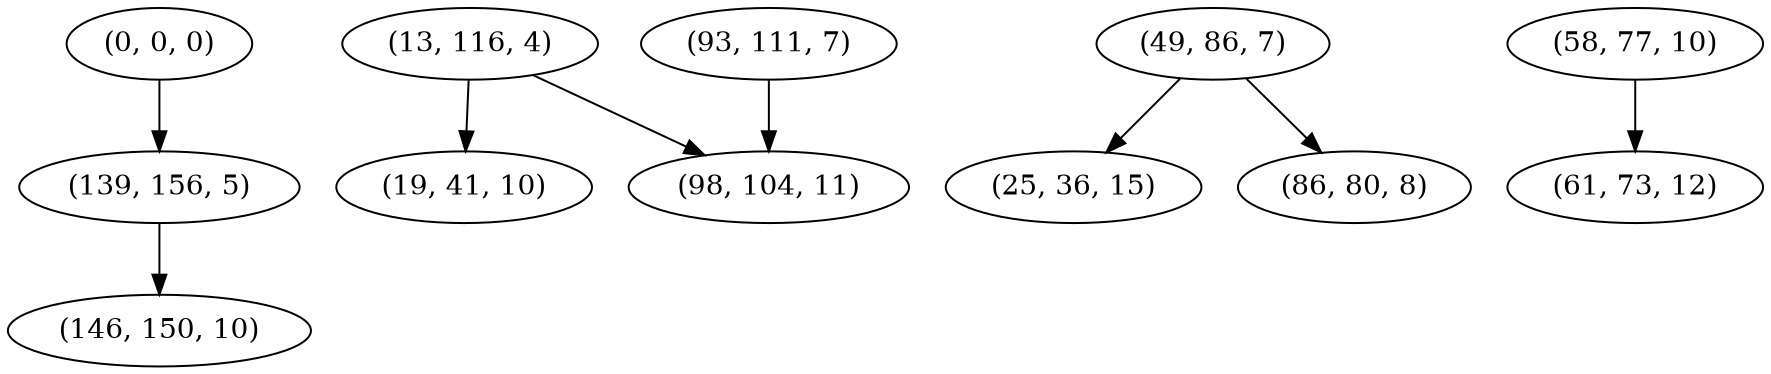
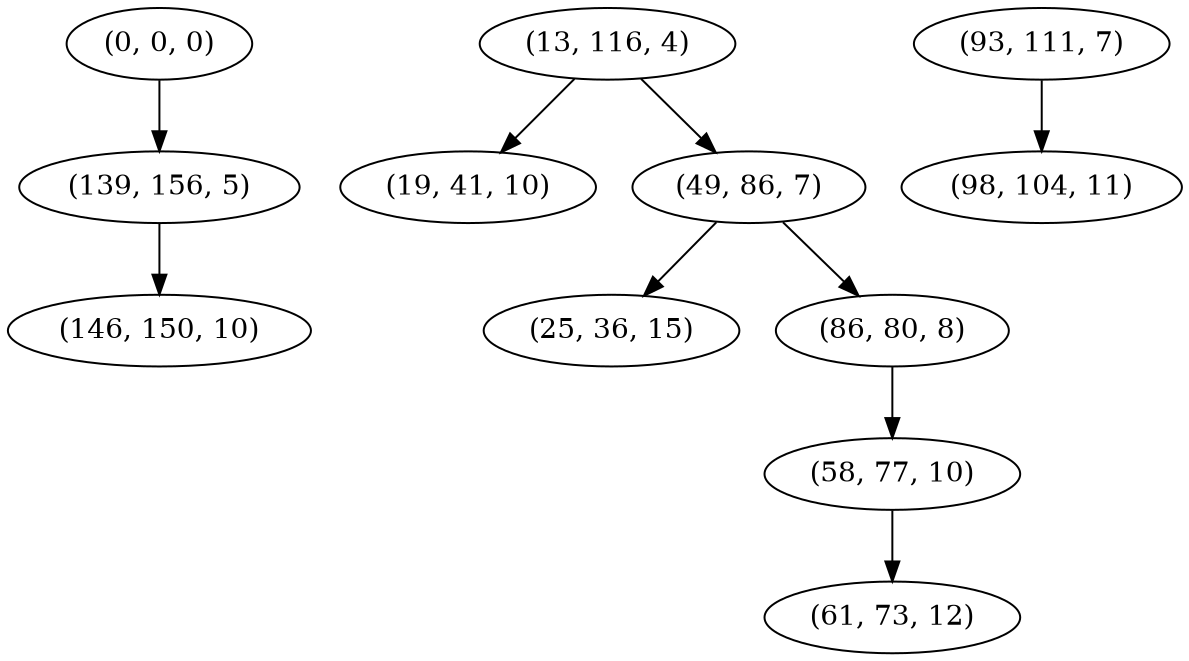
edge "(13, 116, 4)" -> "(98, 104, 11)": now "(13, 116, 4)" -> "(49, 86, 7)"
edge "(86, 80, 8)" -> "(58, 77, 10)": added
